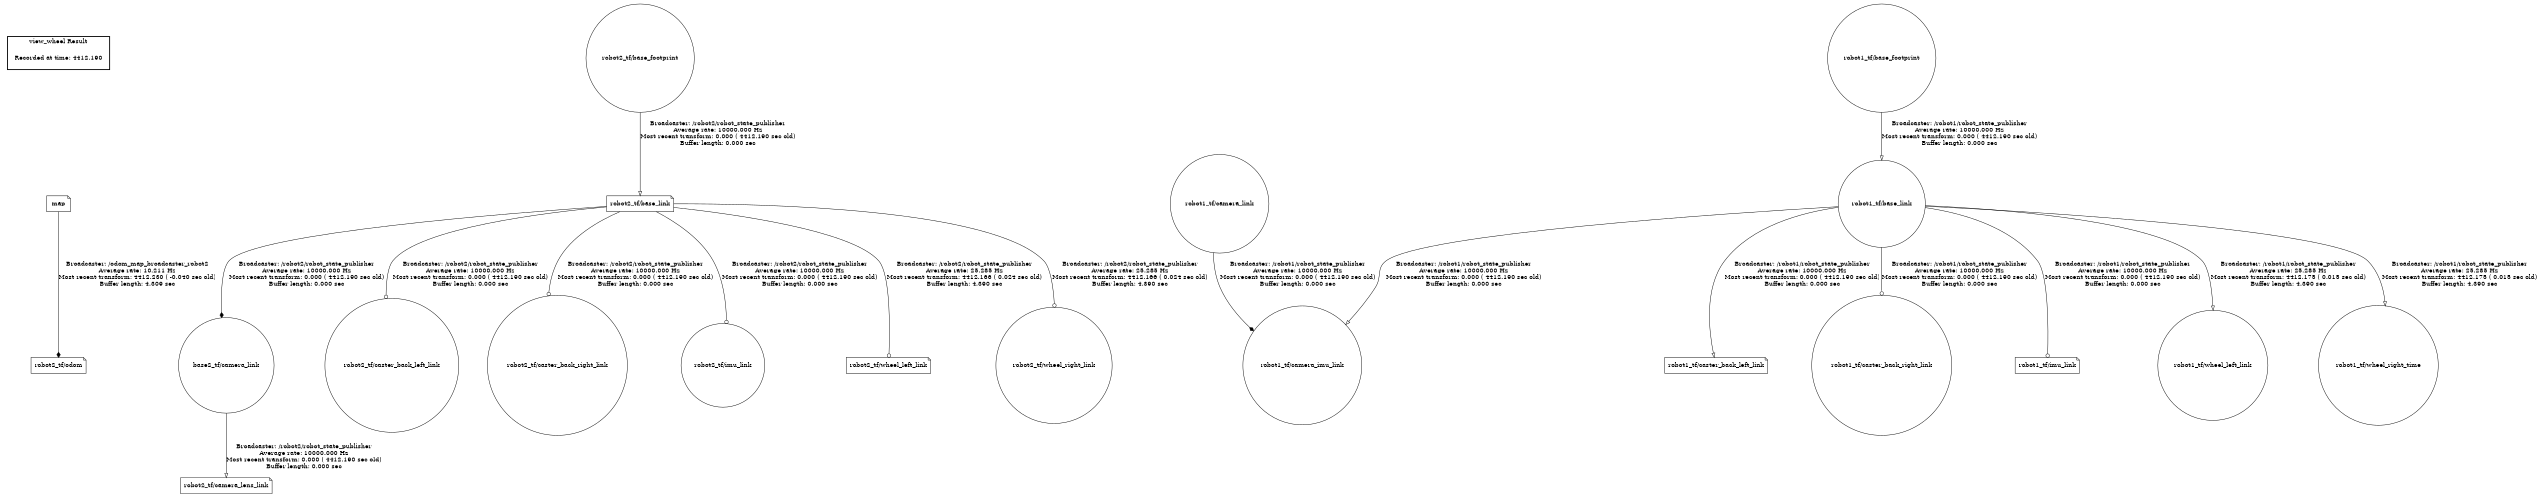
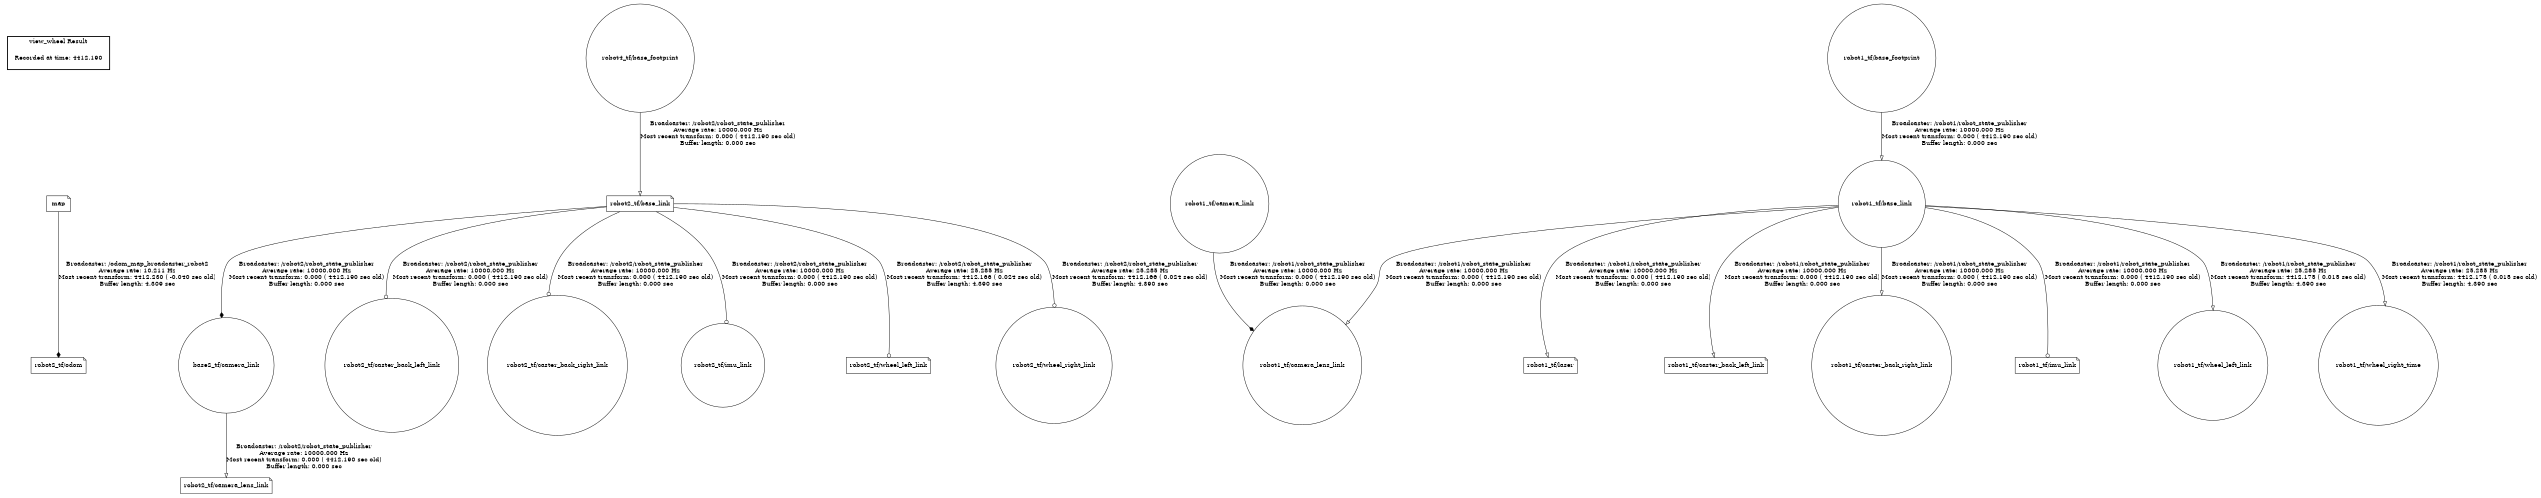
node "robot2_tf/base_footprint": label "robot2_tf/base_footprint" -> "robot4_tf/base_footprint"
edge "robot1_tf/base_link" -> "robot1_tf/caster_back_right_link": arrowhead odot -> onormal
node "robot1_tf/camera_imu_link": label "robot1_tf/camera_imu_link" -> "robot1_tf/camera_lens_link"
node "robot1_tf/laser": added
